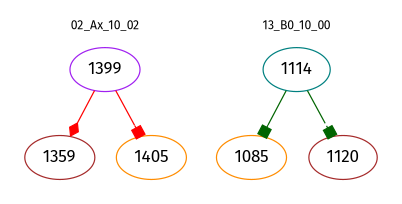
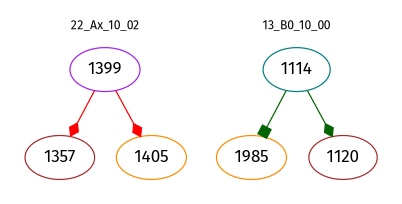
cluster "02_Ax_10_02": label "02_Ax_10_02" -> "22_Ax_10_02"
edge "1114" -> "1120": arrowhead box -> diamond
edge "1399" -> "1405": arrowhead box -> diamond
node "1359": label "1359" -> "1357"
node "1085": label "1085" -> "1985"
